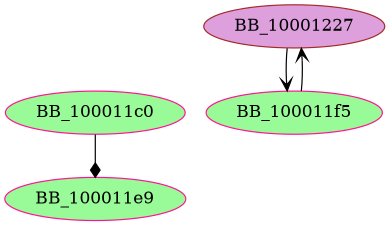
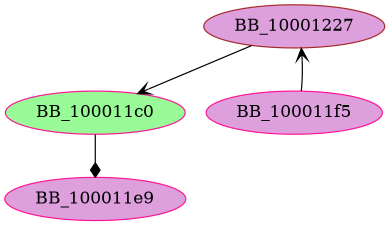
edge "BB_10001227" -> "BB_100011f5": now "BB_10001227" -> "BB_100011c0"
node "BB_100011f5": fillcolor palegreen -> plum
node "BB_100011e9": fillcolor palegreen -> plum
